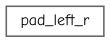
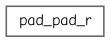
node "pad_left_r": label "pad_left_r" -> "pad_pad_r"
